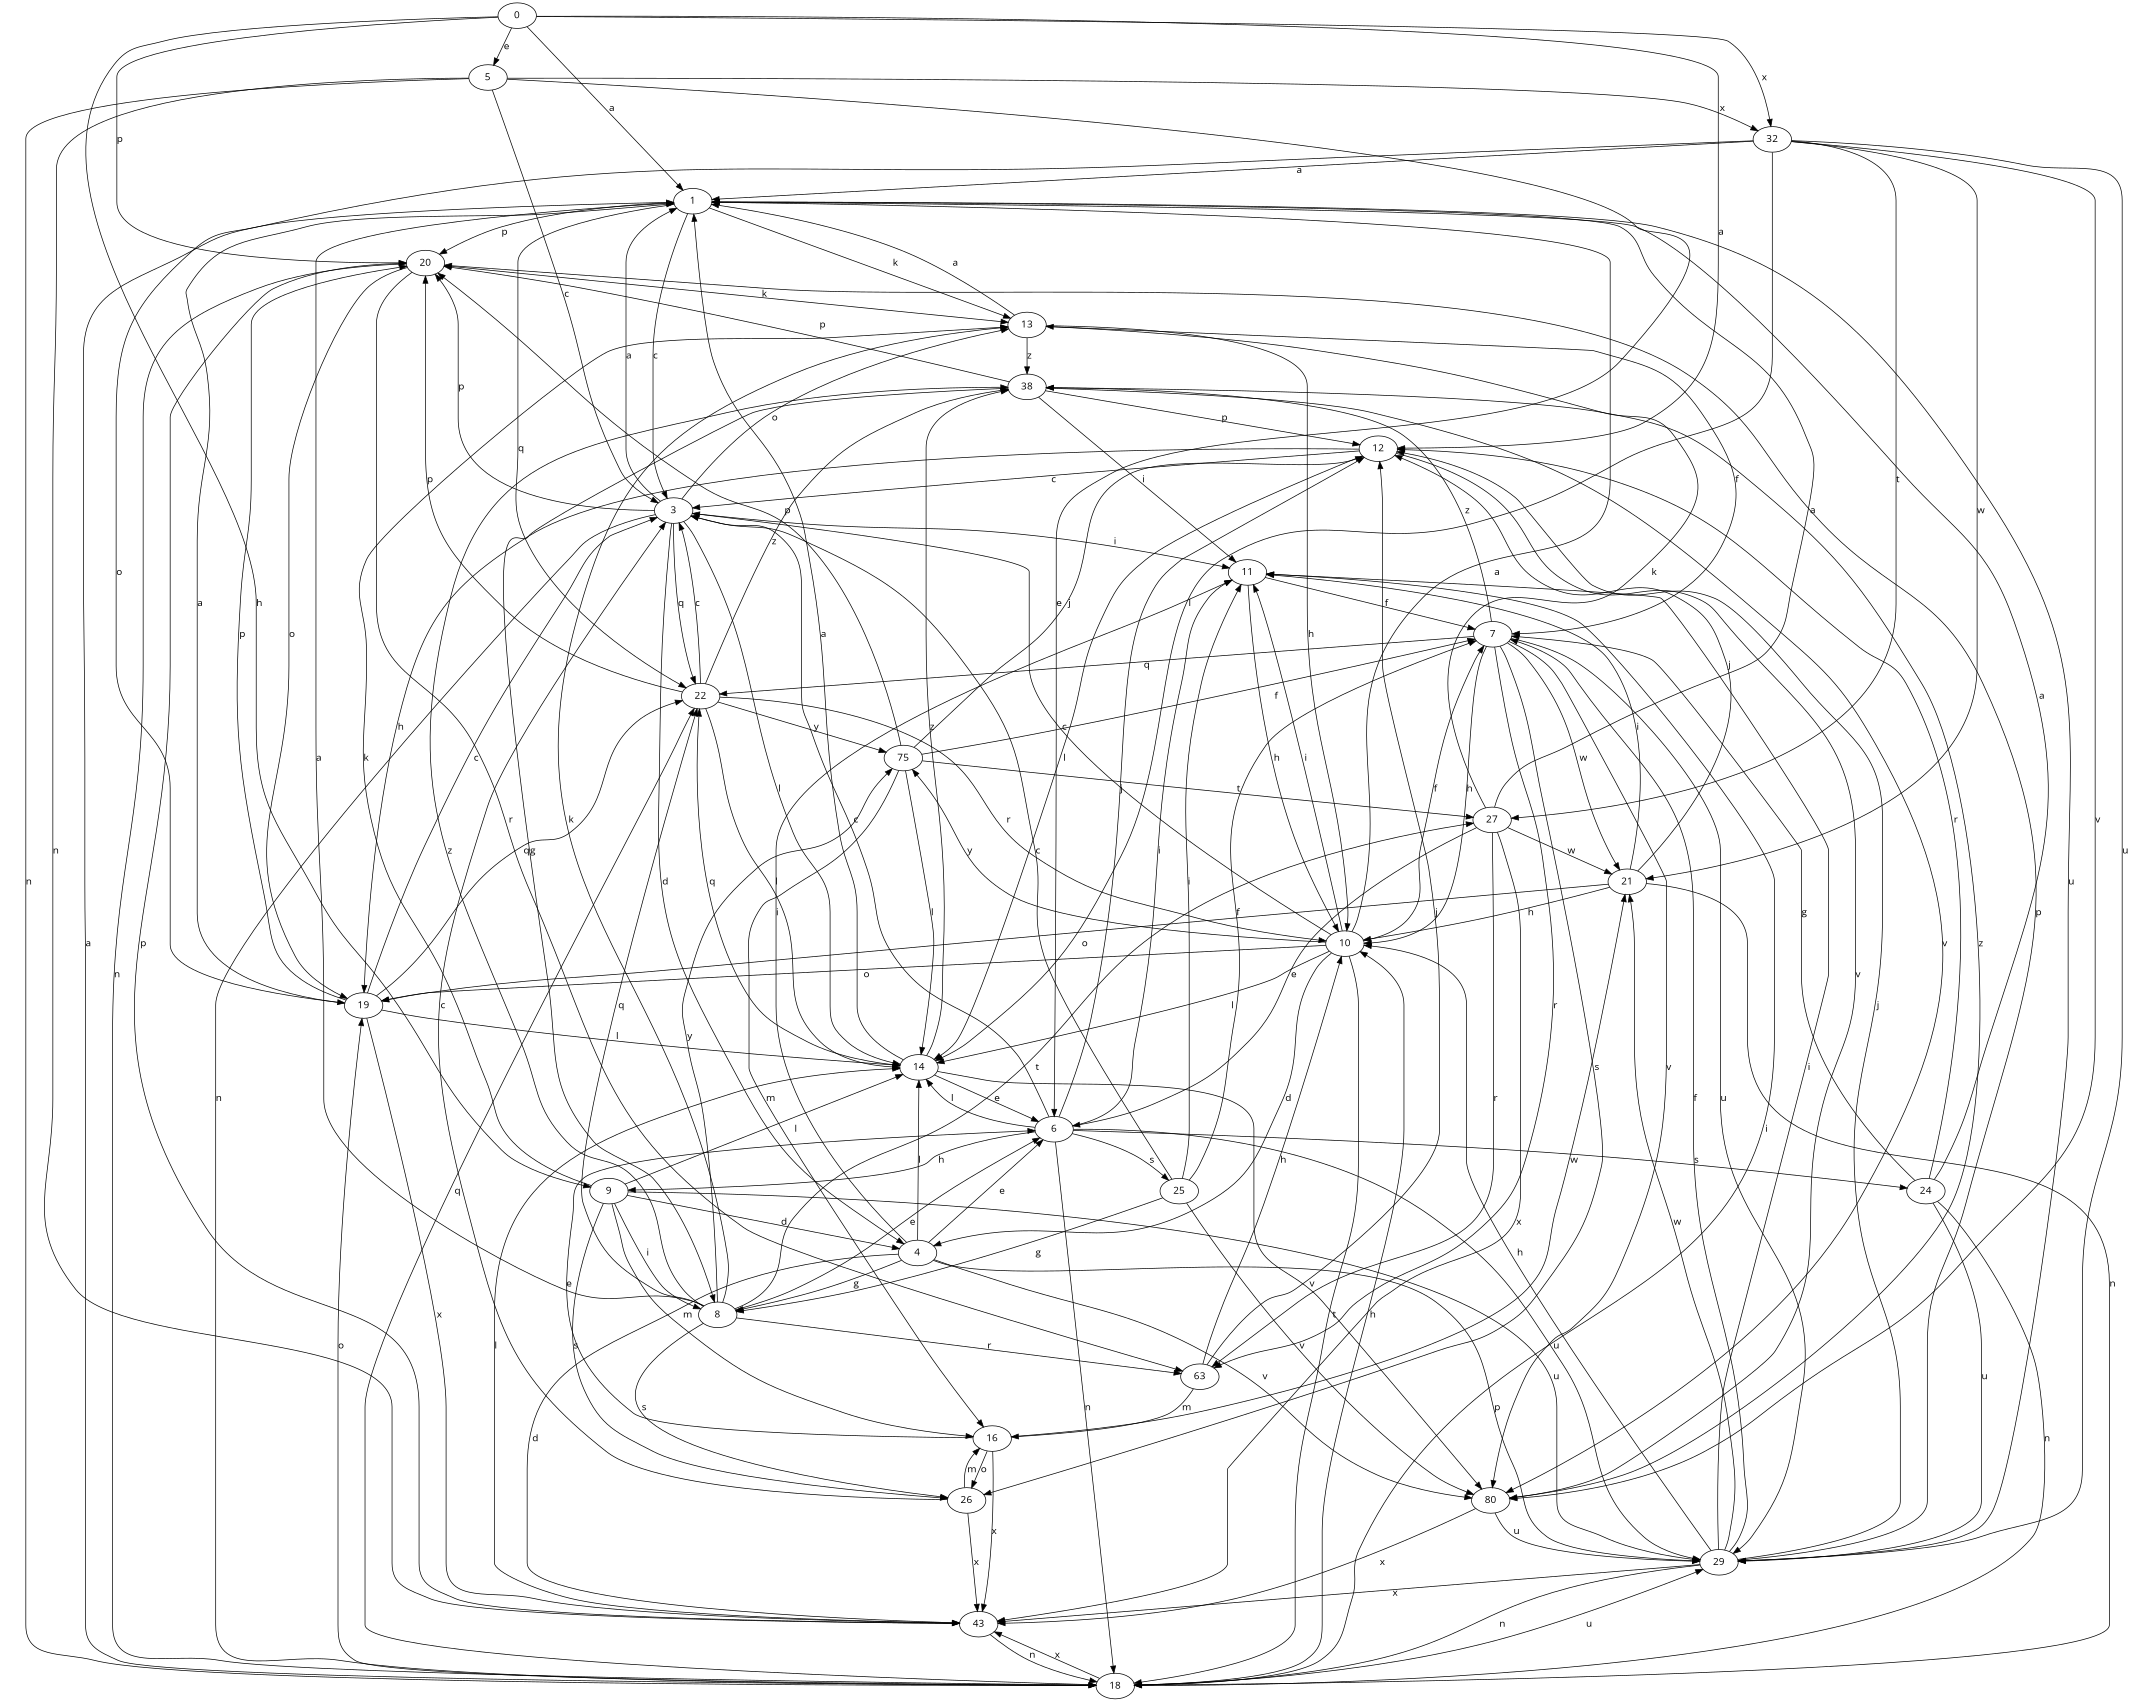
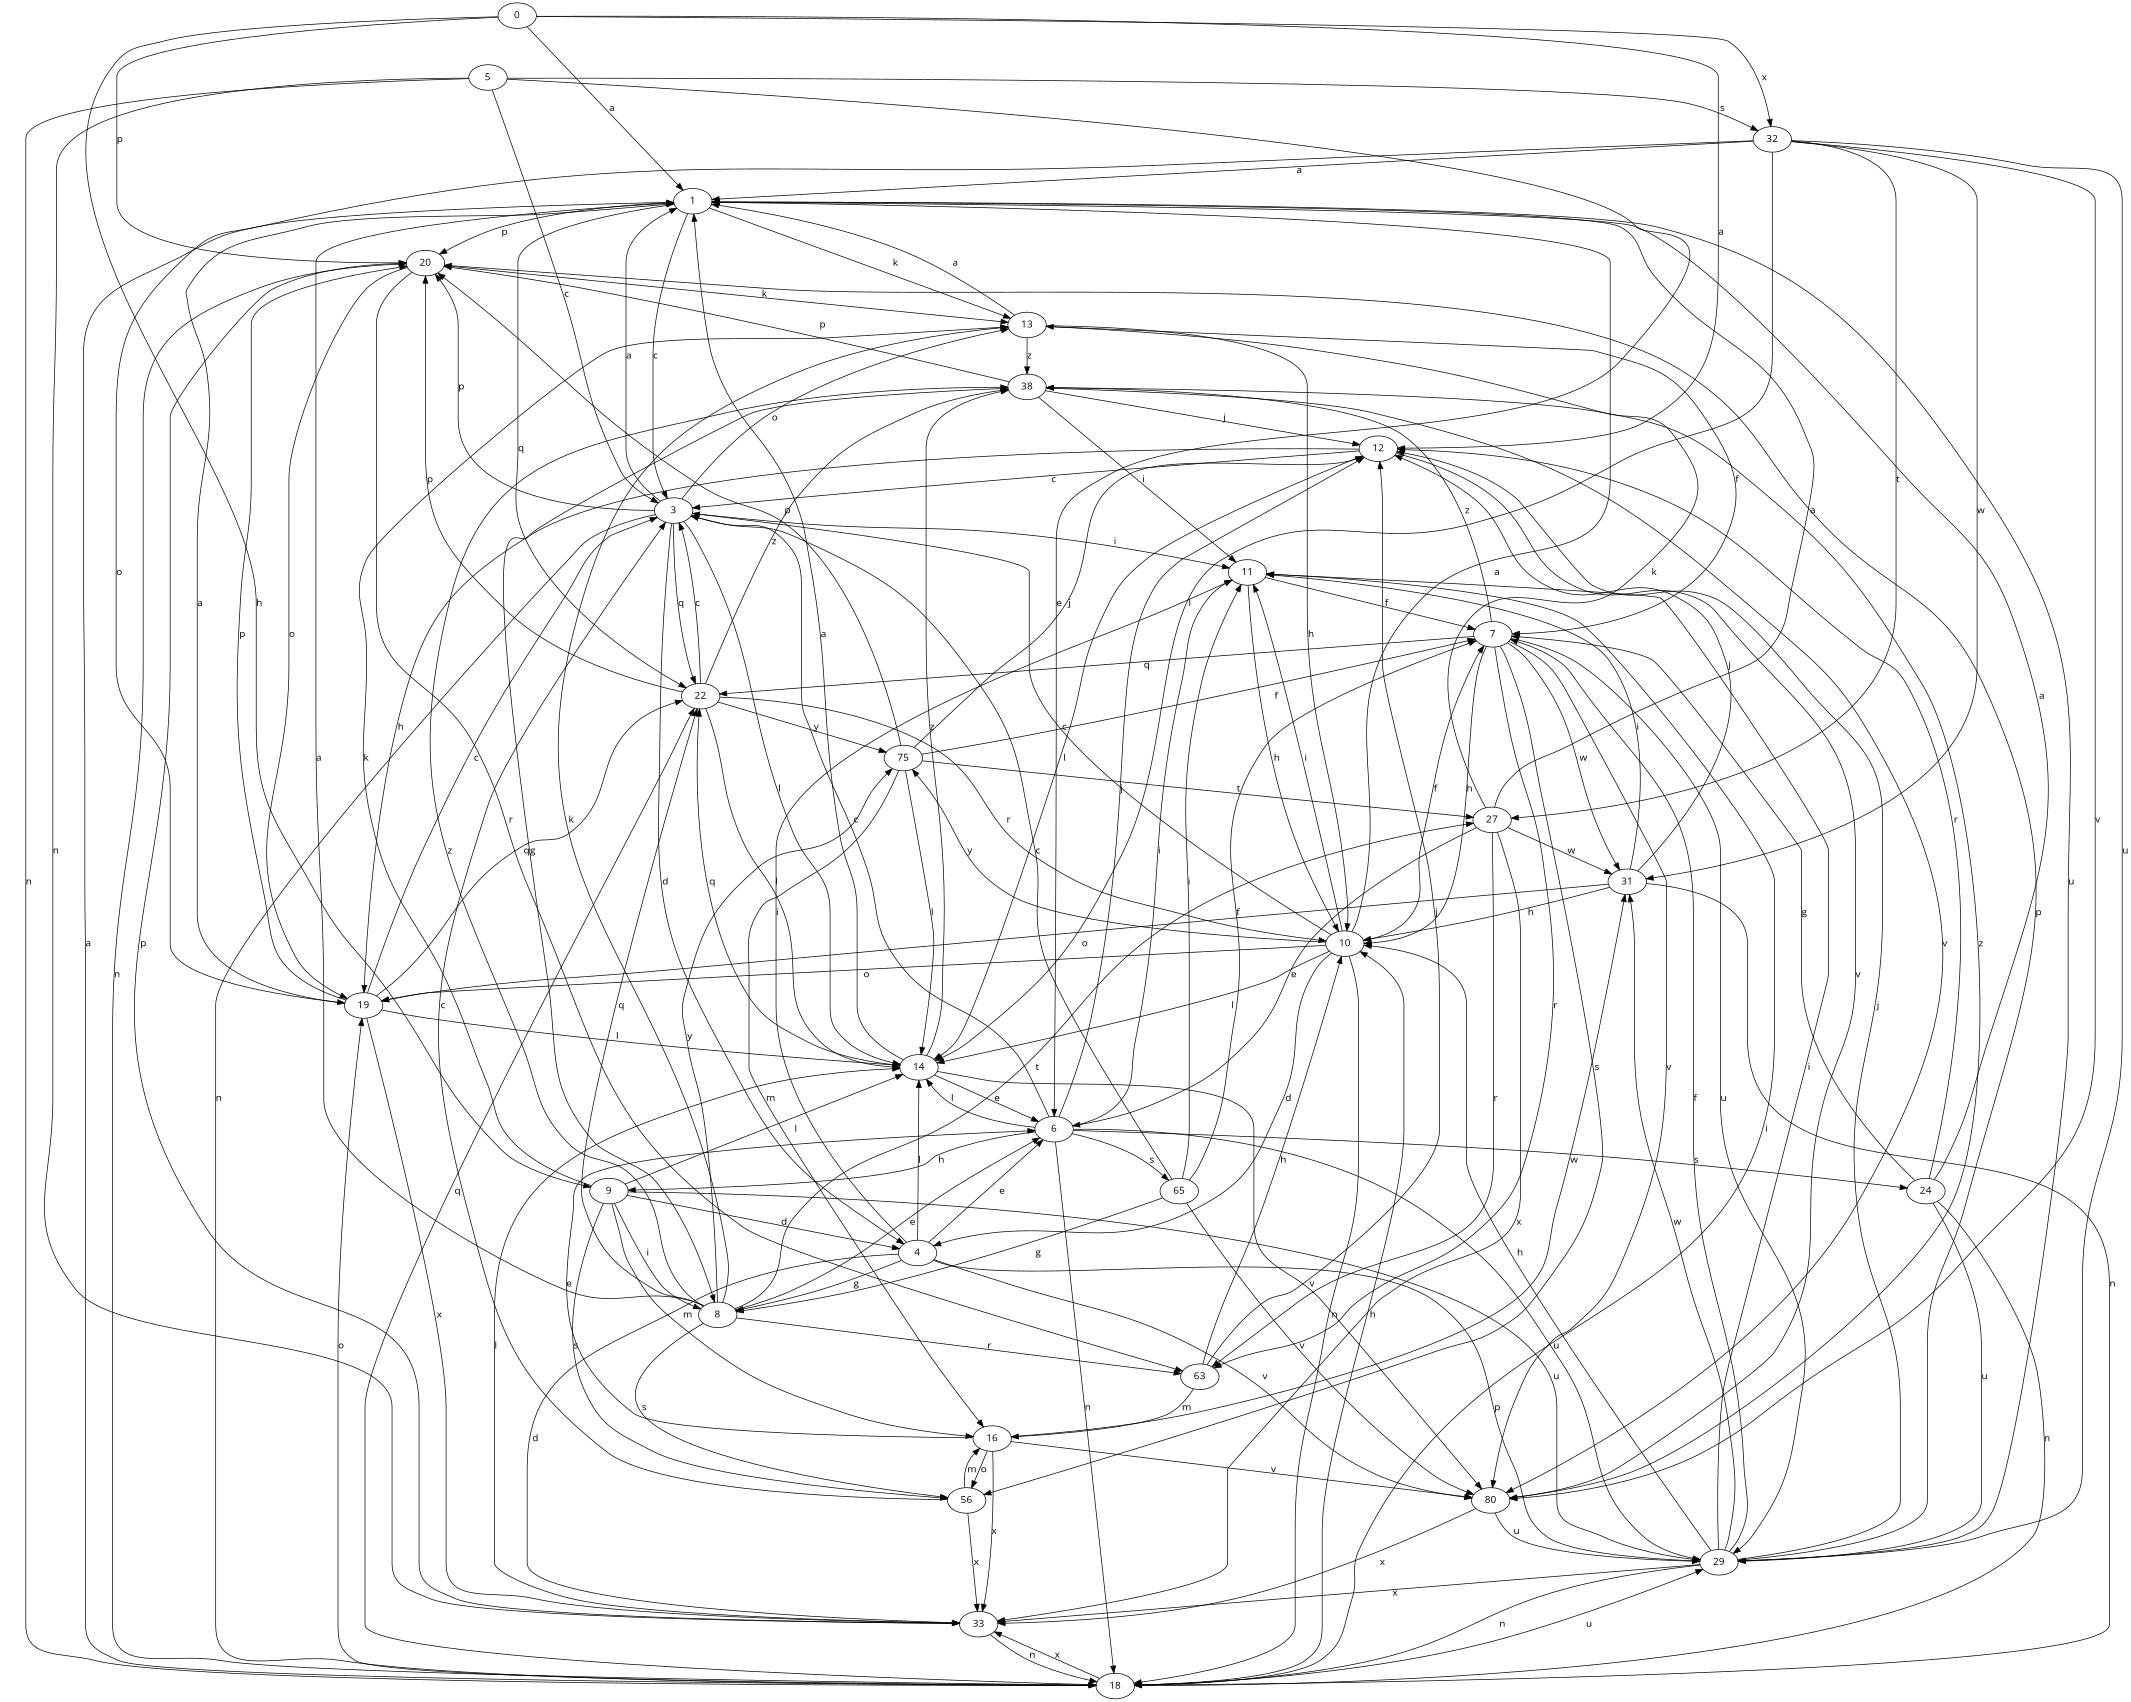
edge "0" -> "5": removed, label "e"
edge "5" -> "32": label "x" -> "s"
edge "38" -> "12": label "p" -> "j"
node "21": label "21" -> "31"
node "25": label "25" -> "65"
edge "10" -> "18": label "t" -> "n"
edge "16" -> "80": added, label "v"
node "26": label "26" -> "56"
node "43": label "43" -> "33"
